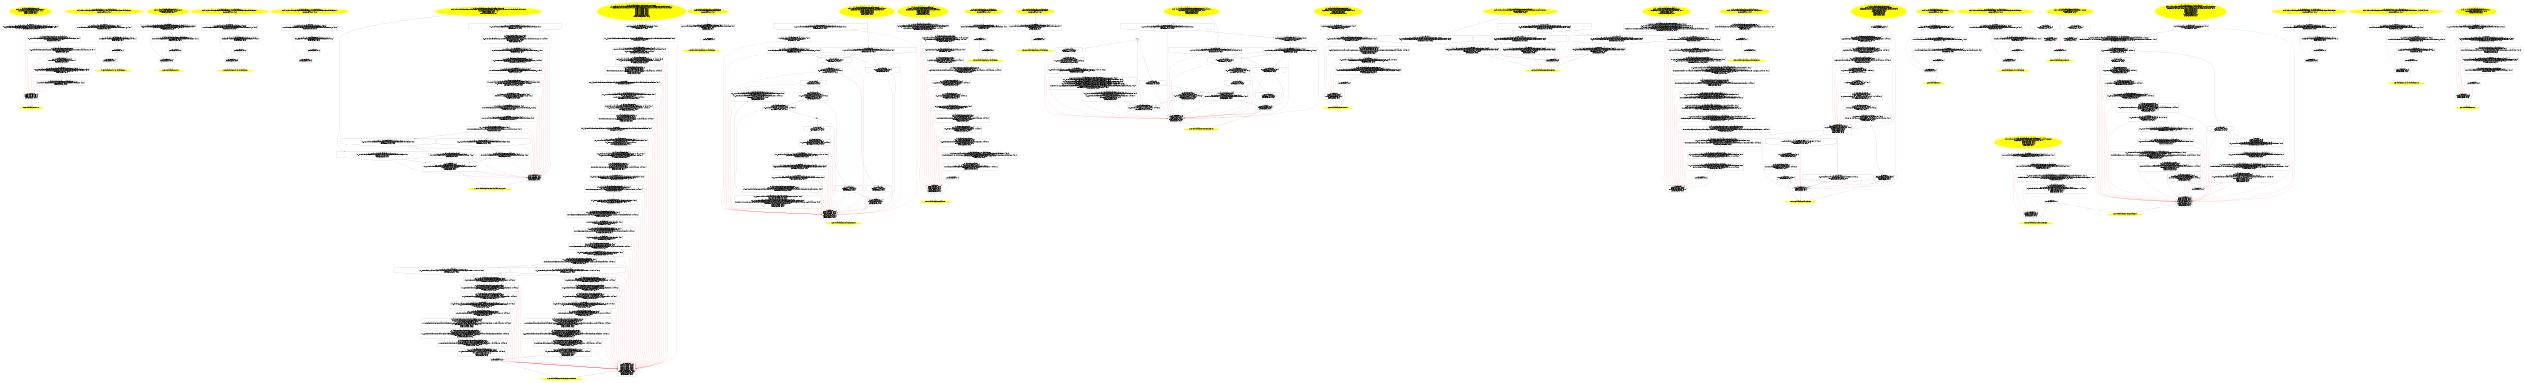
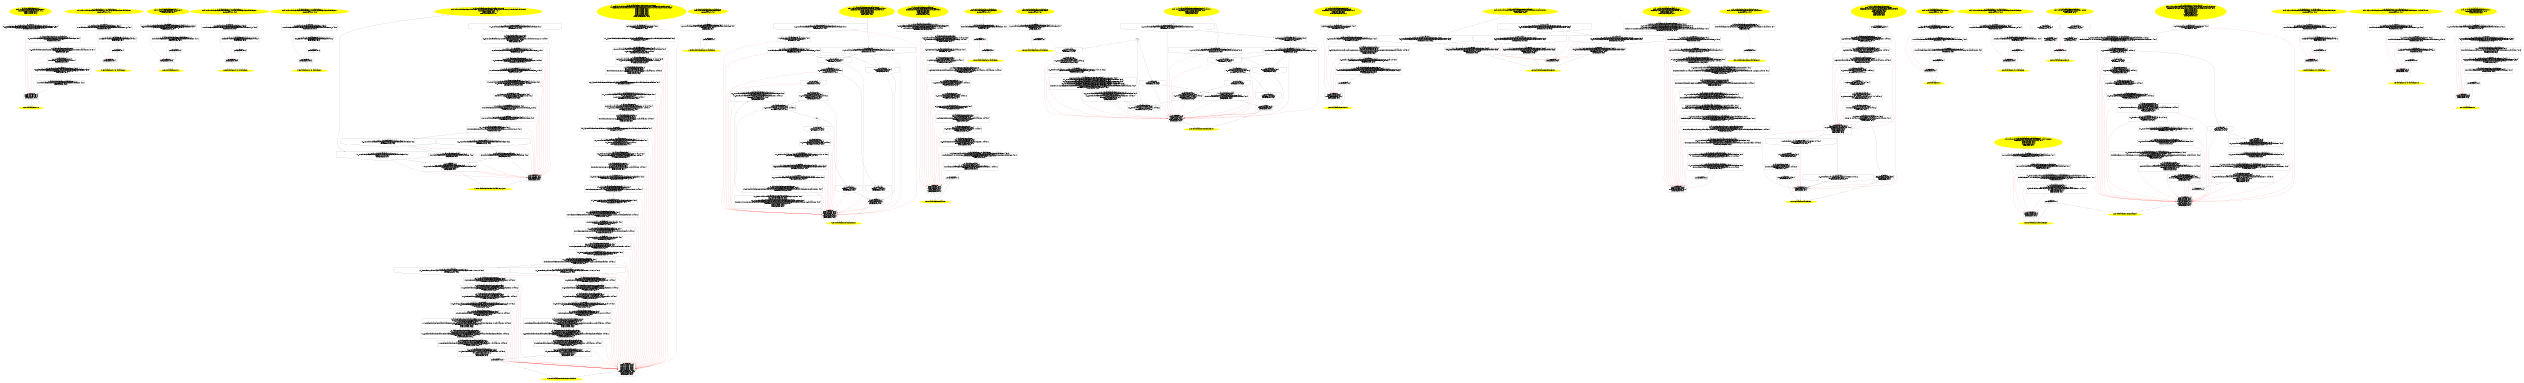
node "130:  method_body APPLY_ABSTRACTION; [line 47]": removed
node "279: Exit DashboardFragment$1$2.<init>(DashboardFragment$1)": added
node "21: Exit DashboardFragment$1.<init>(DashboardFragment)": added
